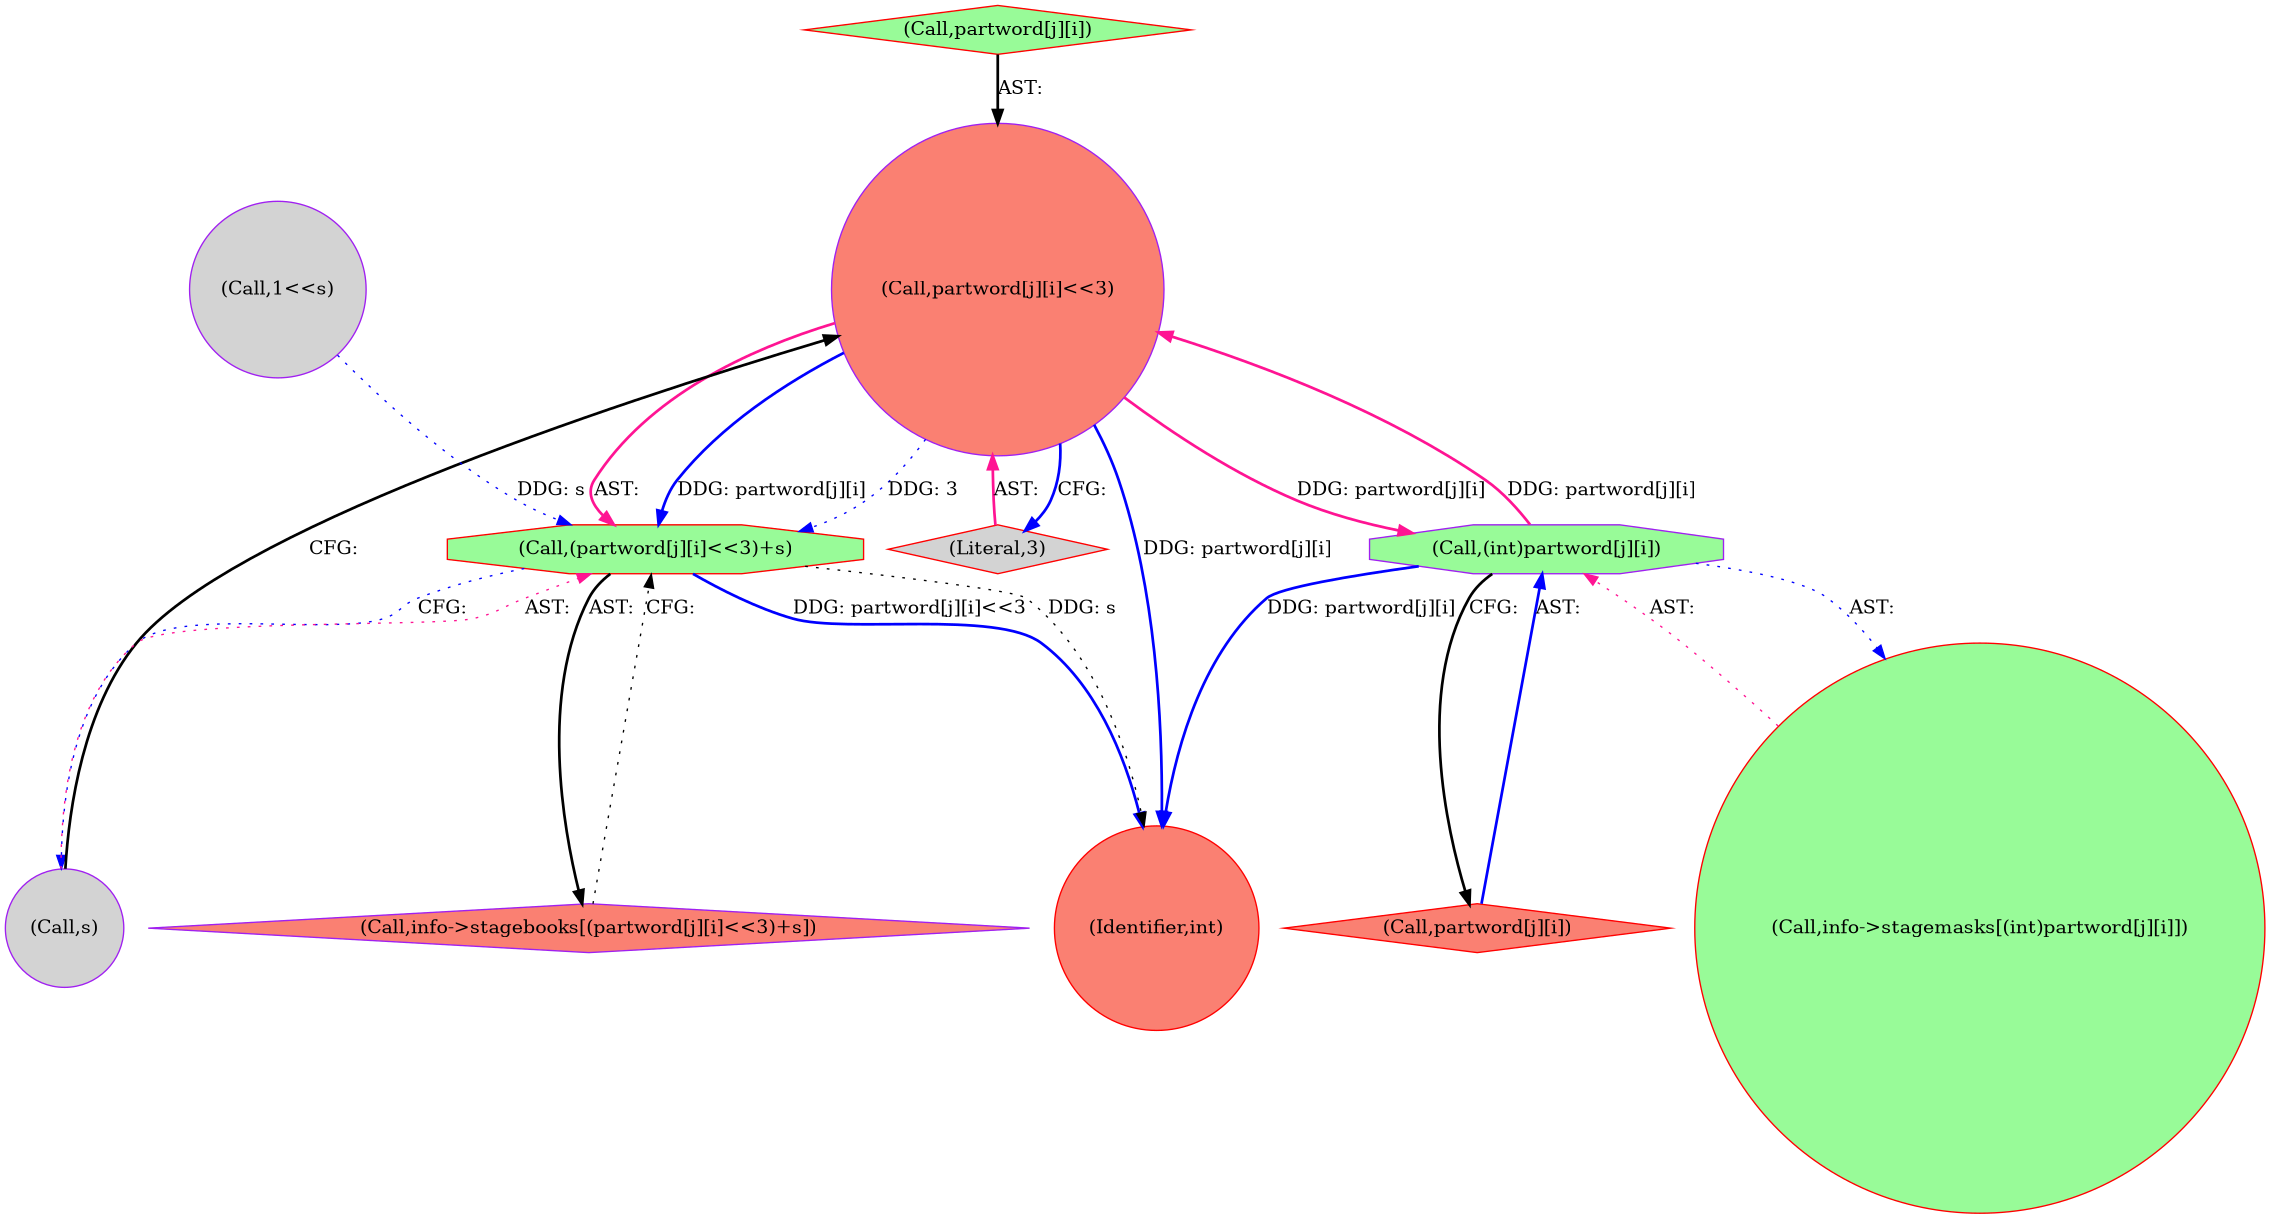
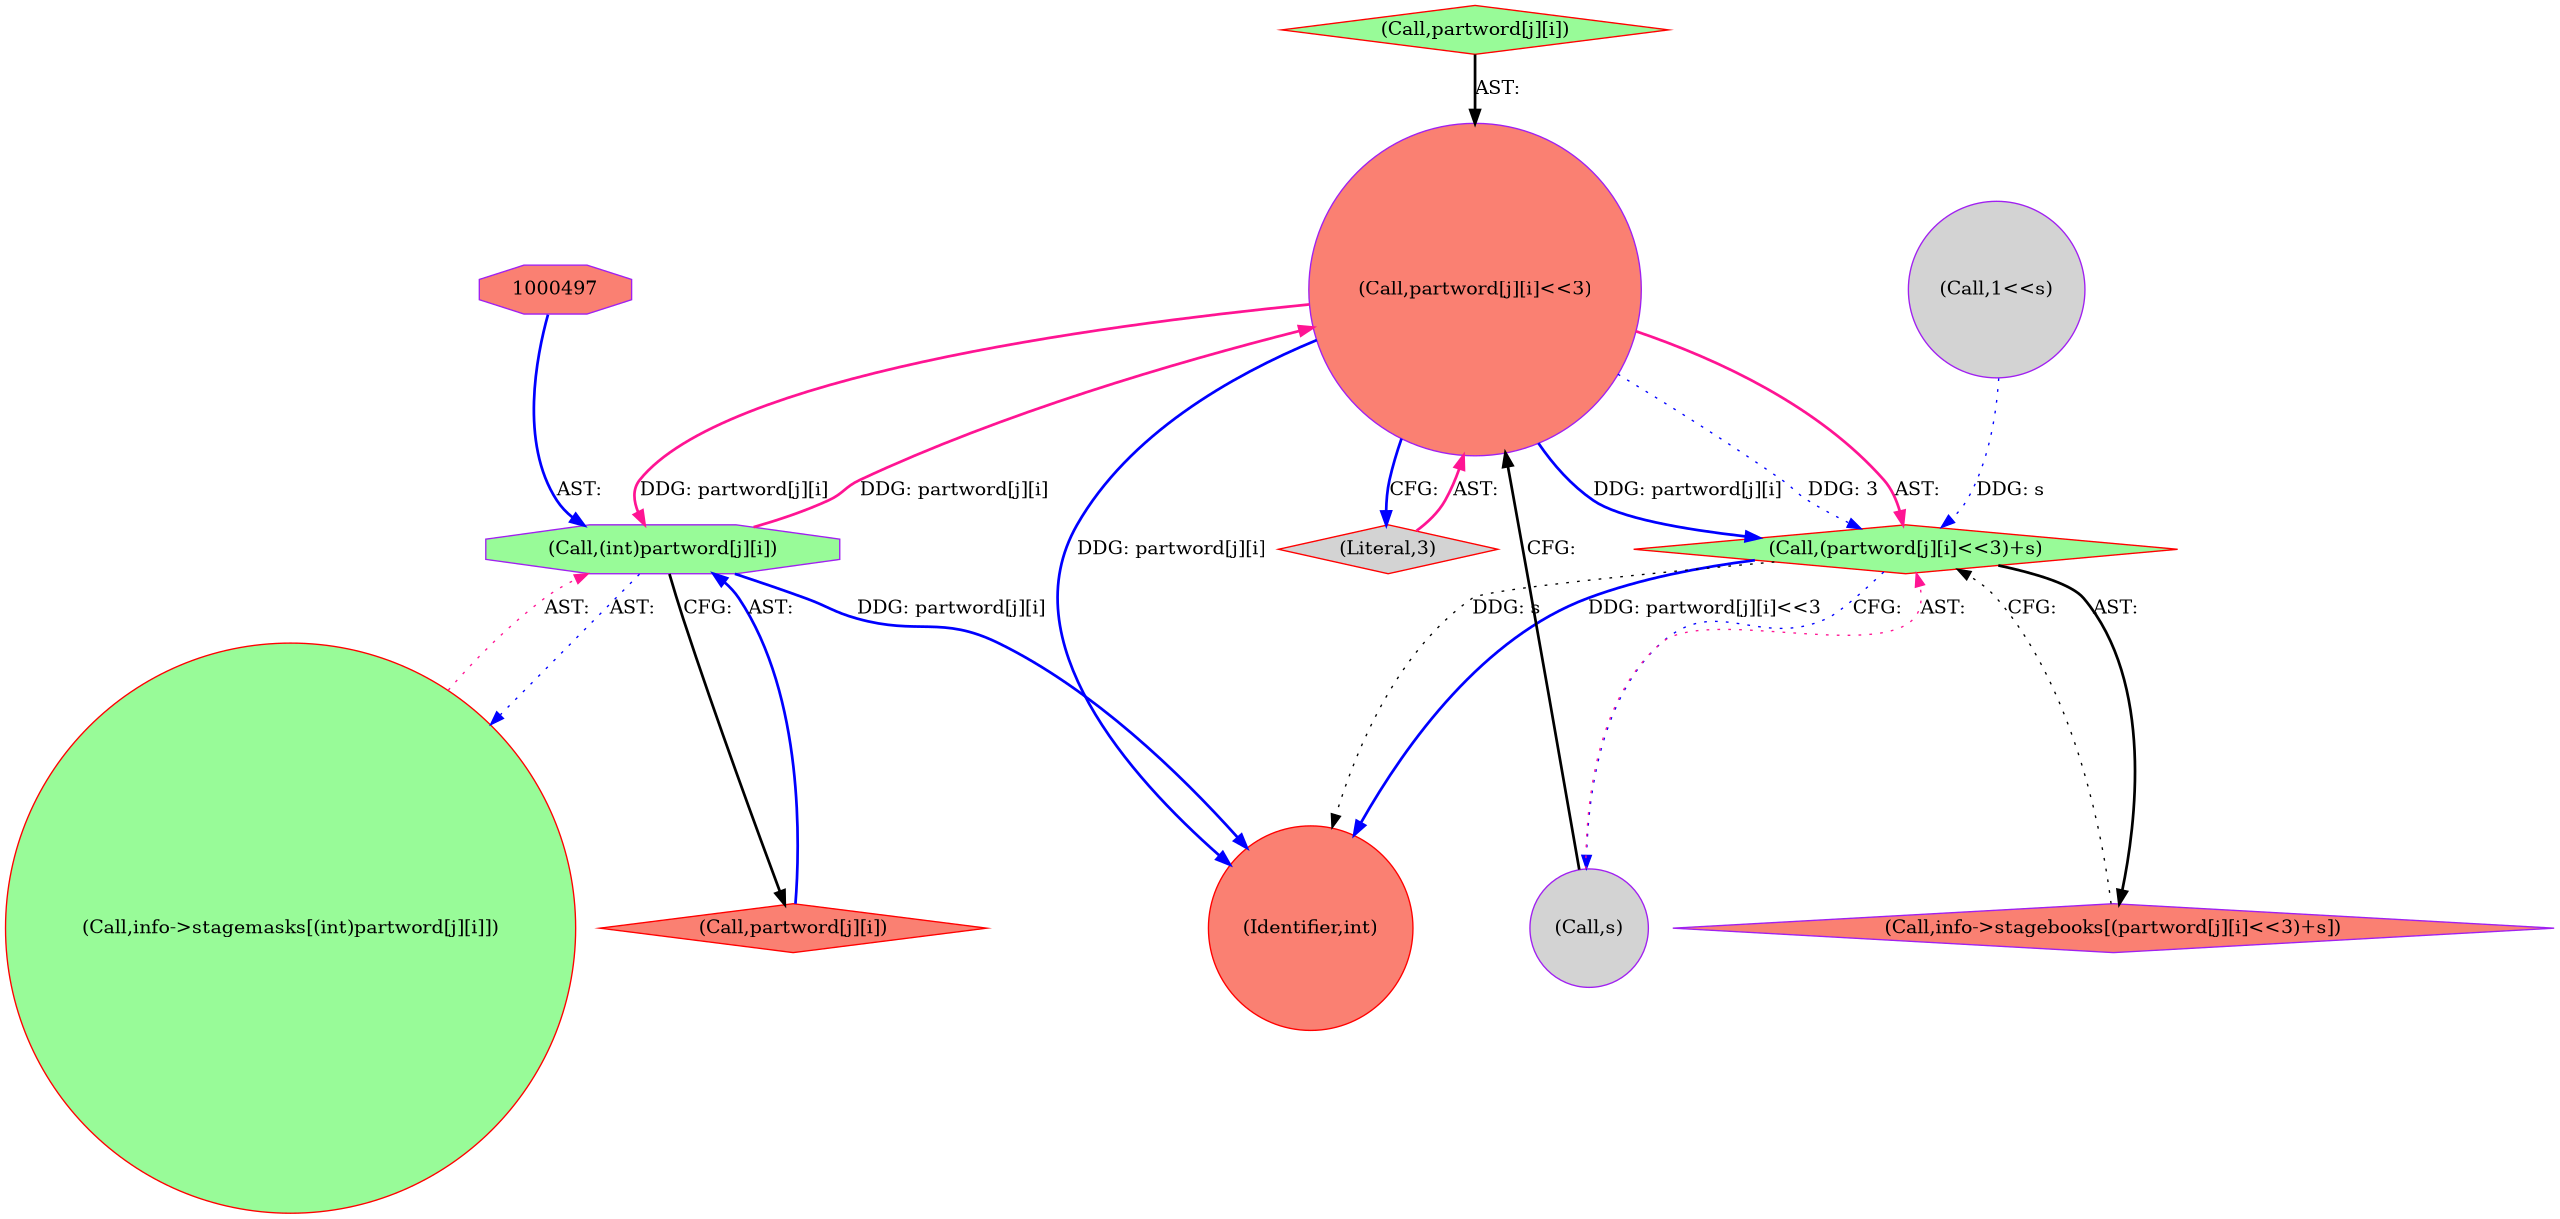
node "1000497": added
node "(Call,(partword[j][i]<<3)+s)": shape octagon -> diamond
